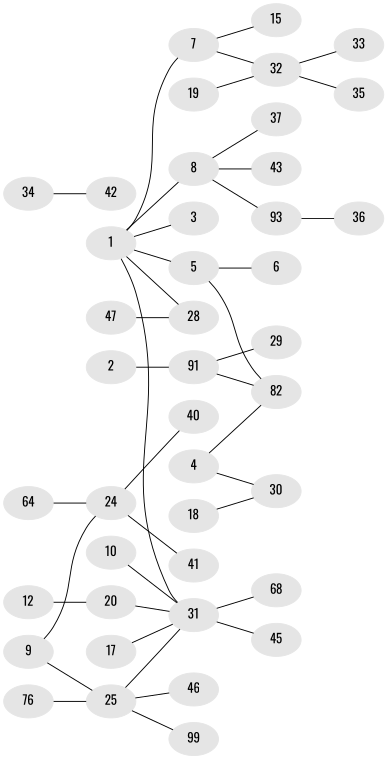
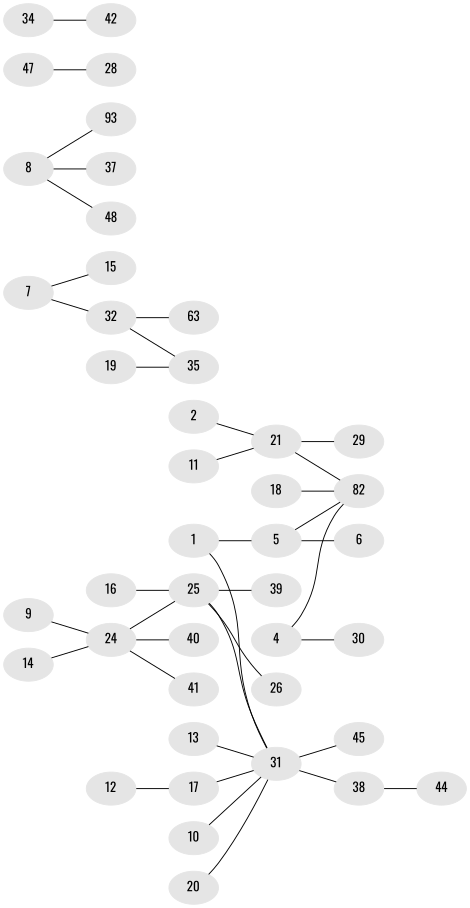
node "33": label "33" -> "63"
edge "32" -- "19": now "35" -- "19"
edge "7" -- "1": removed
node "43": label "43" -> "48"
edge "8" -- "1": removed
node "3": removed
node "36": removed
edge "1" -- "28": removed
node "91": label "91" -> "21"
node "11": added
node "64": label "64" -> "14"
edge "30" -- "18": now "82" -- "18"
node "68": label "68" -> "38"
edge "12" -- "20": now "12" -- "17"
edge "9" -- "25": now "24" -- "25"
node "46": label "46" -> "26"
node "76": label "76" -> "16"
node "99": label "99" -> "39"
node "13": added
node "44": added
